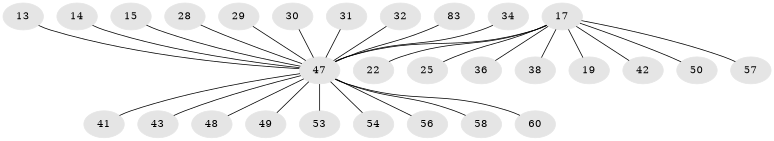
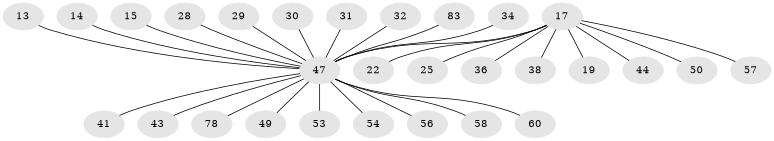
node "42": label "42" -> "44"
node "48": label "48" -> "78"
